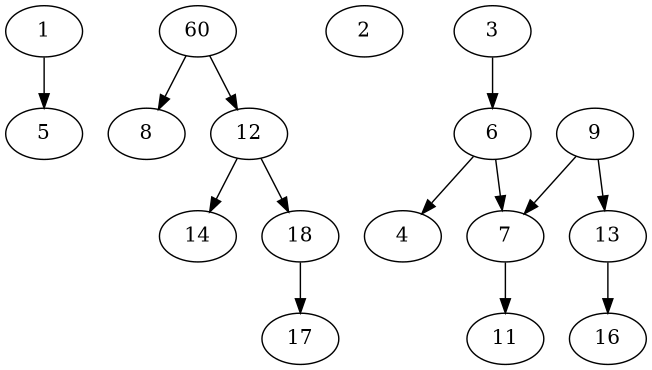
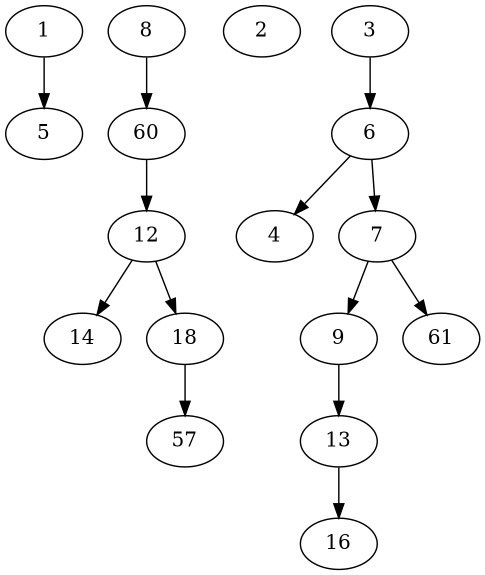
edge "60" -> "8": reversed
edge "9" -> "7": reversed
node "17": label "17" -> "57"
node "11": label "11" -> "61"
